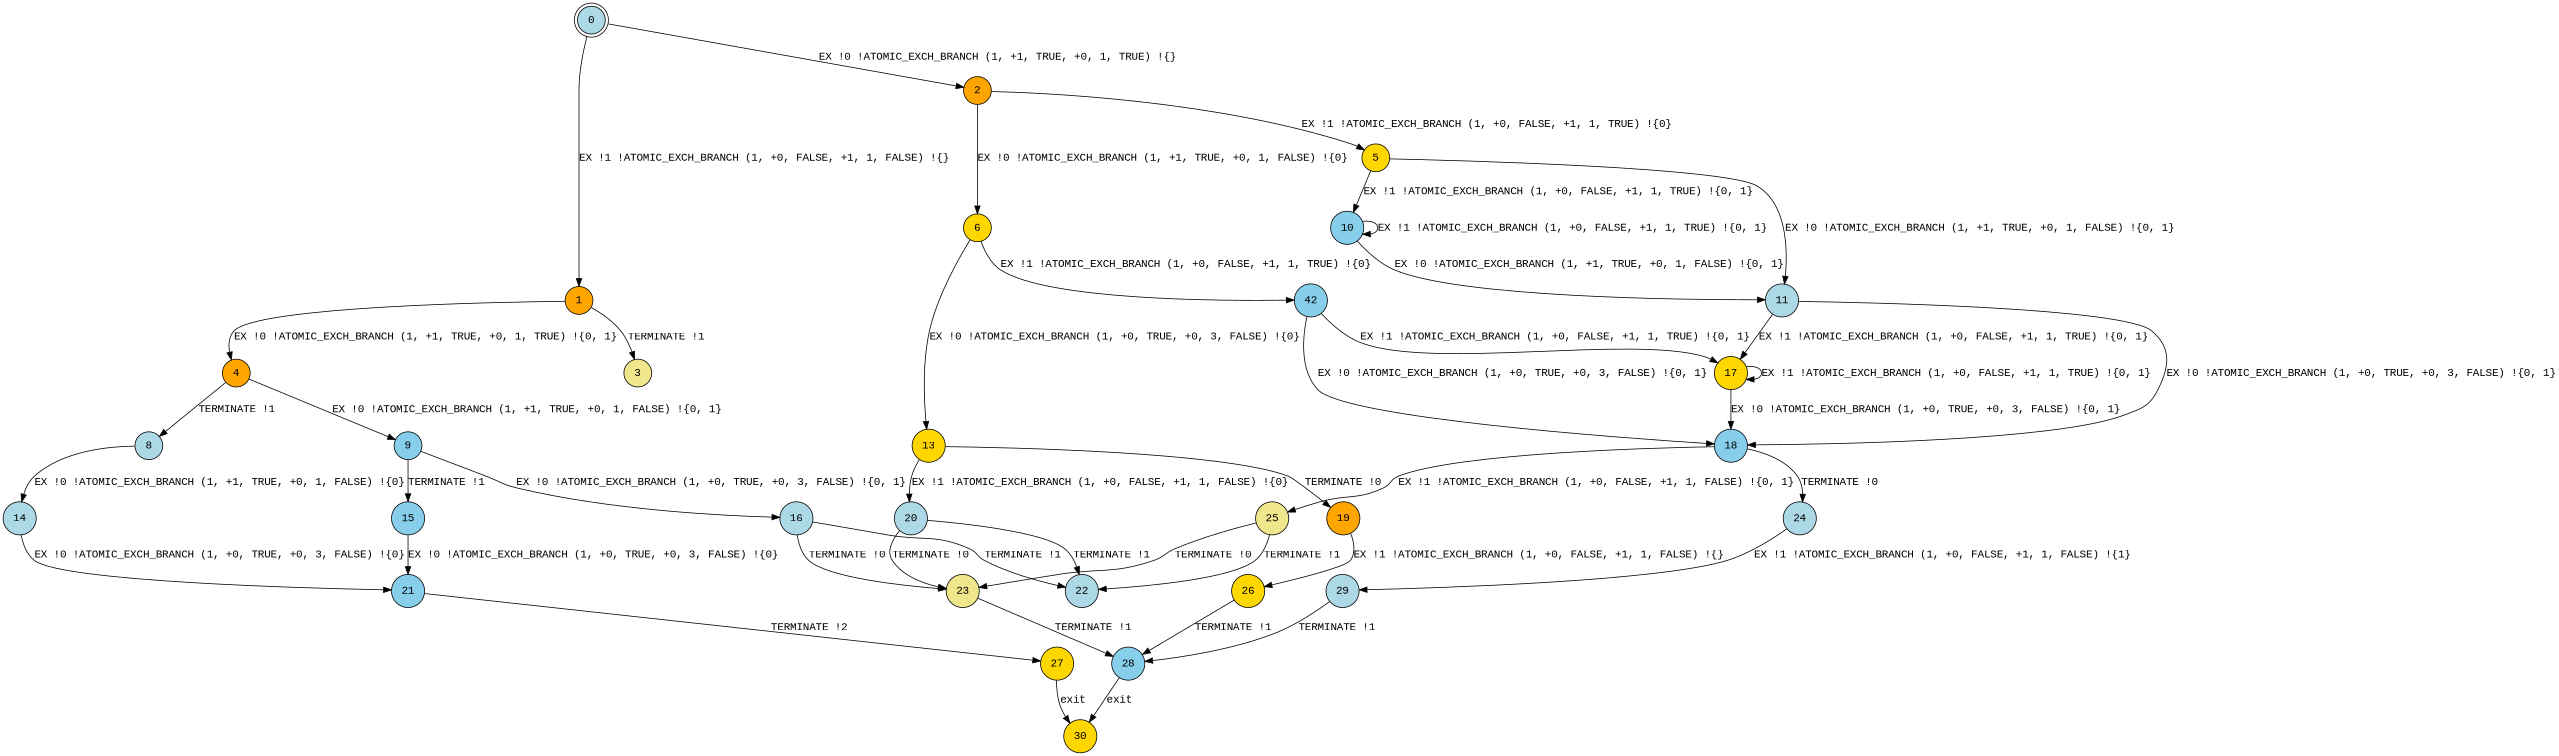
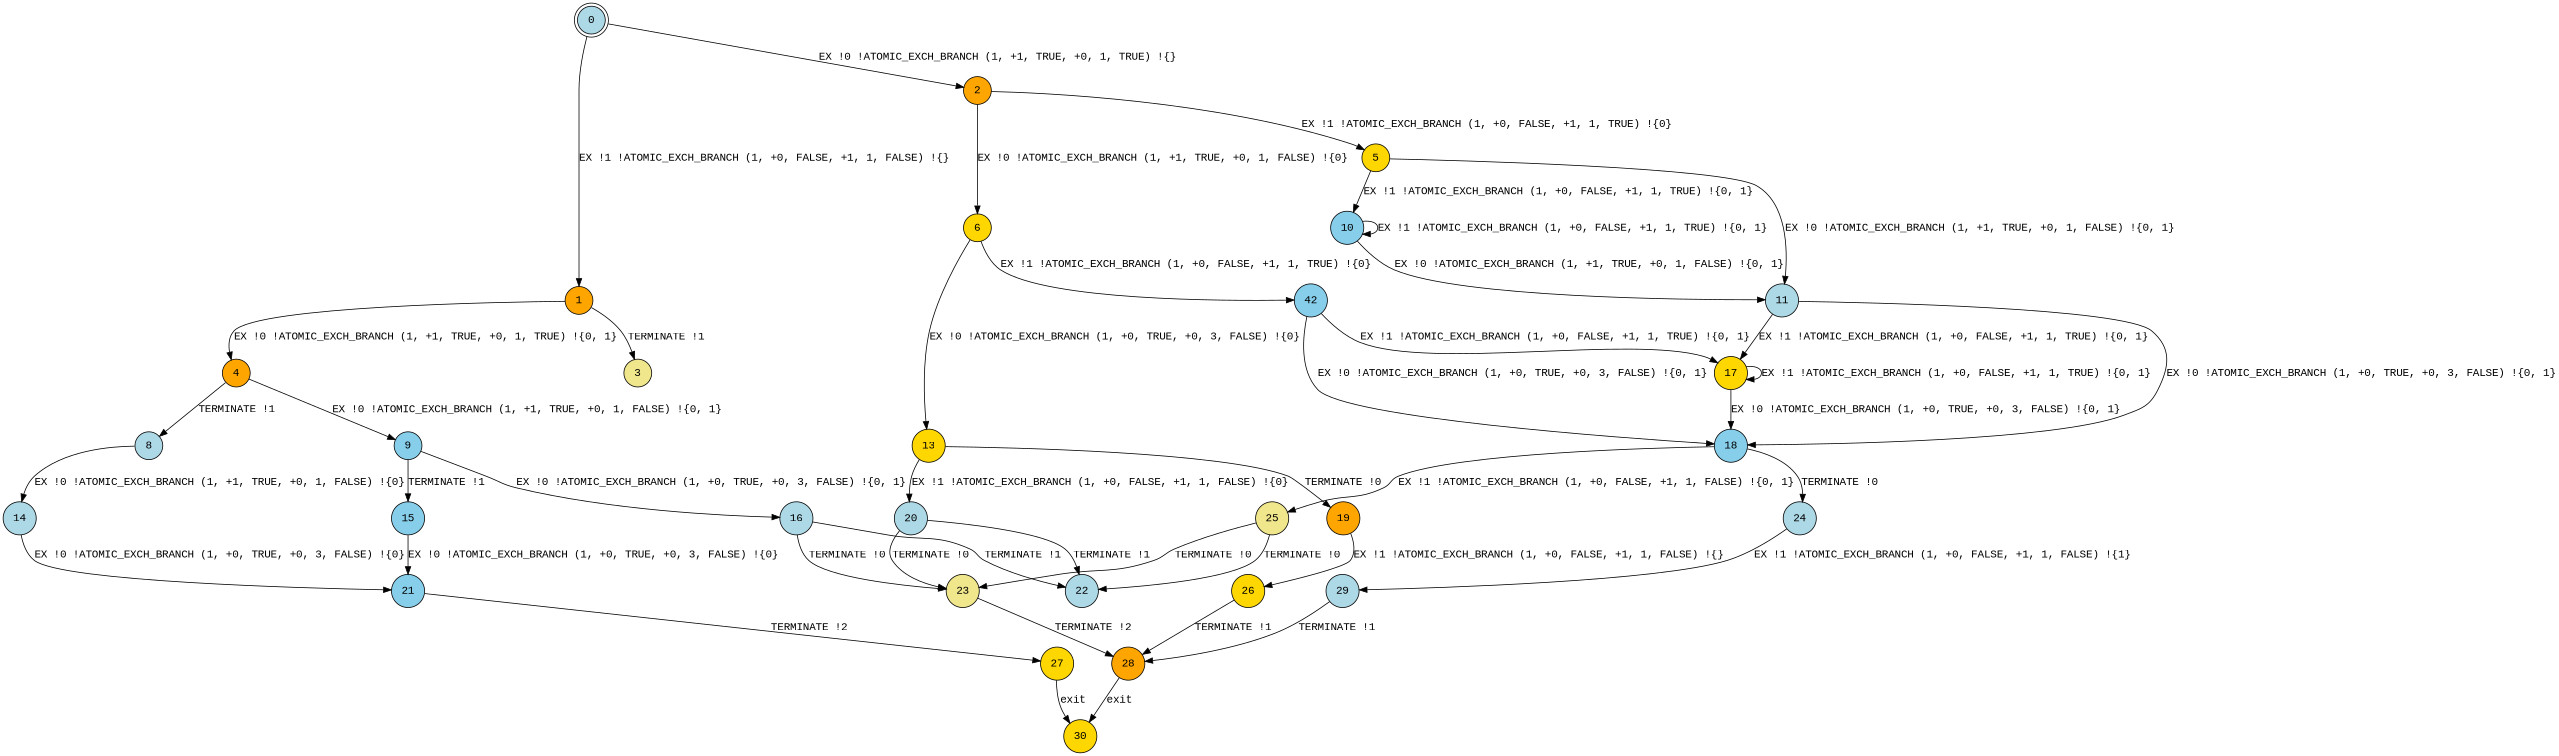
edge "25" -> "22": label "TERMINATE !1" -> "TERMINATE !0"
edge "23" -> "28": label "TERMINATE !1" -> "TERMINATE !2"
node "28": fillcolor skyblue -> orange
